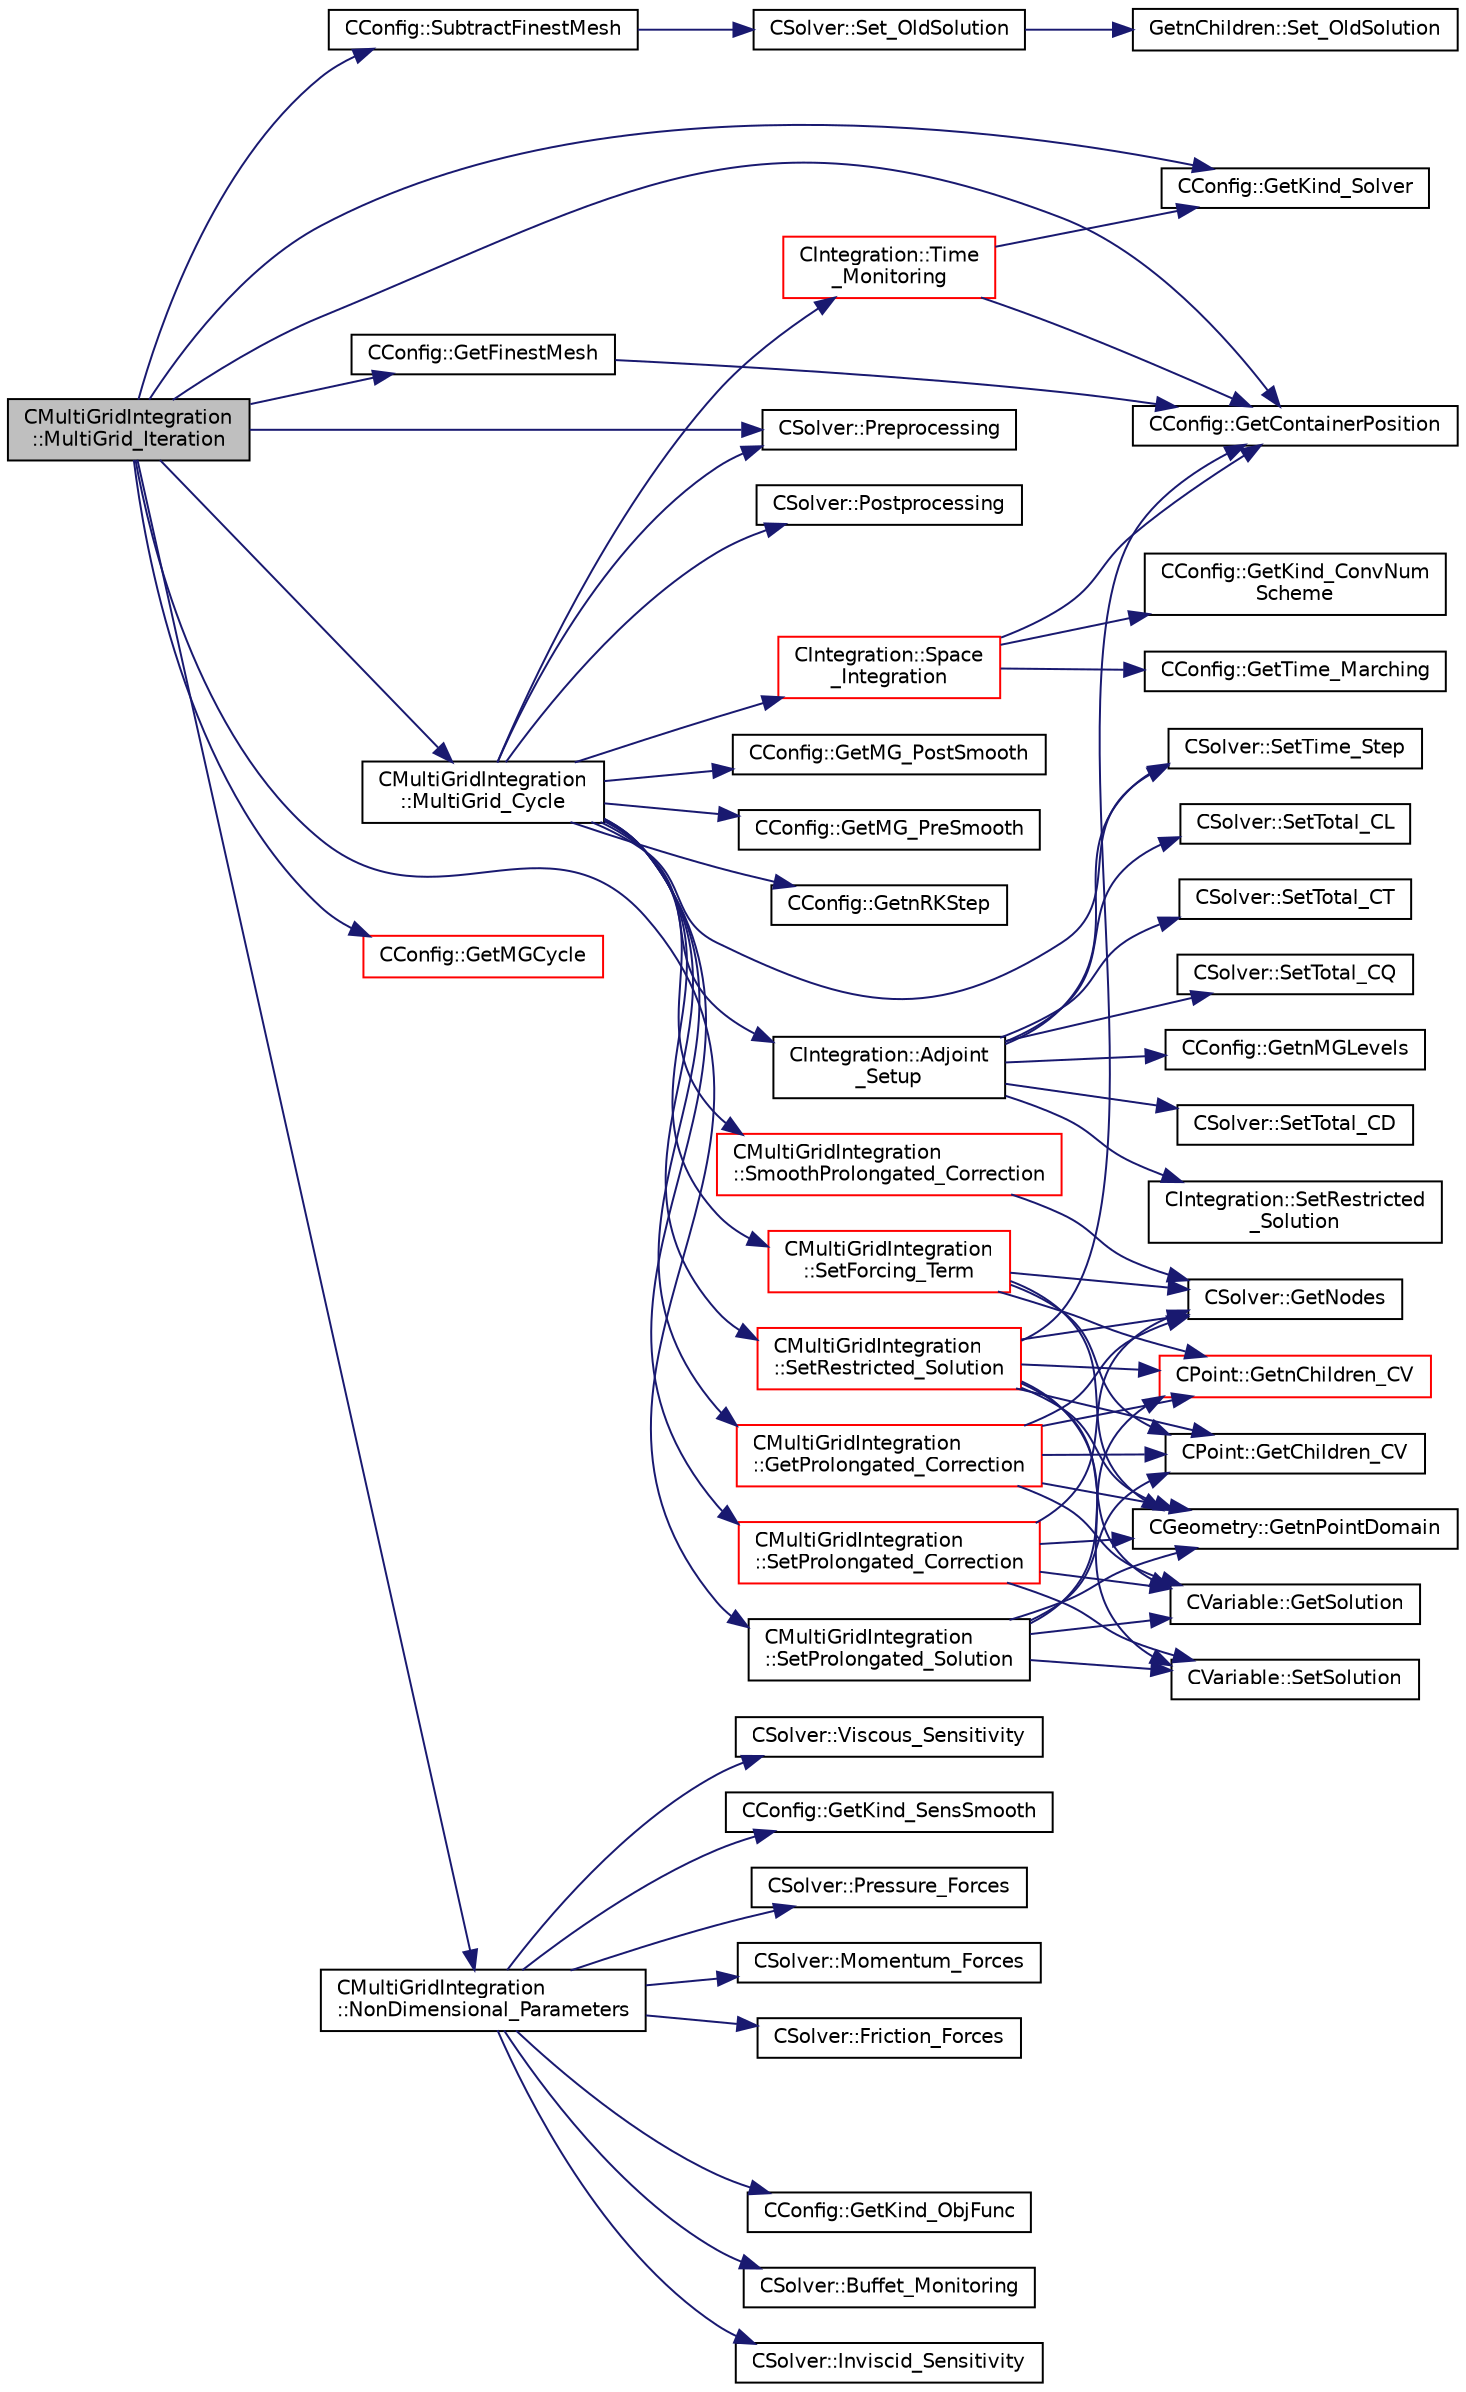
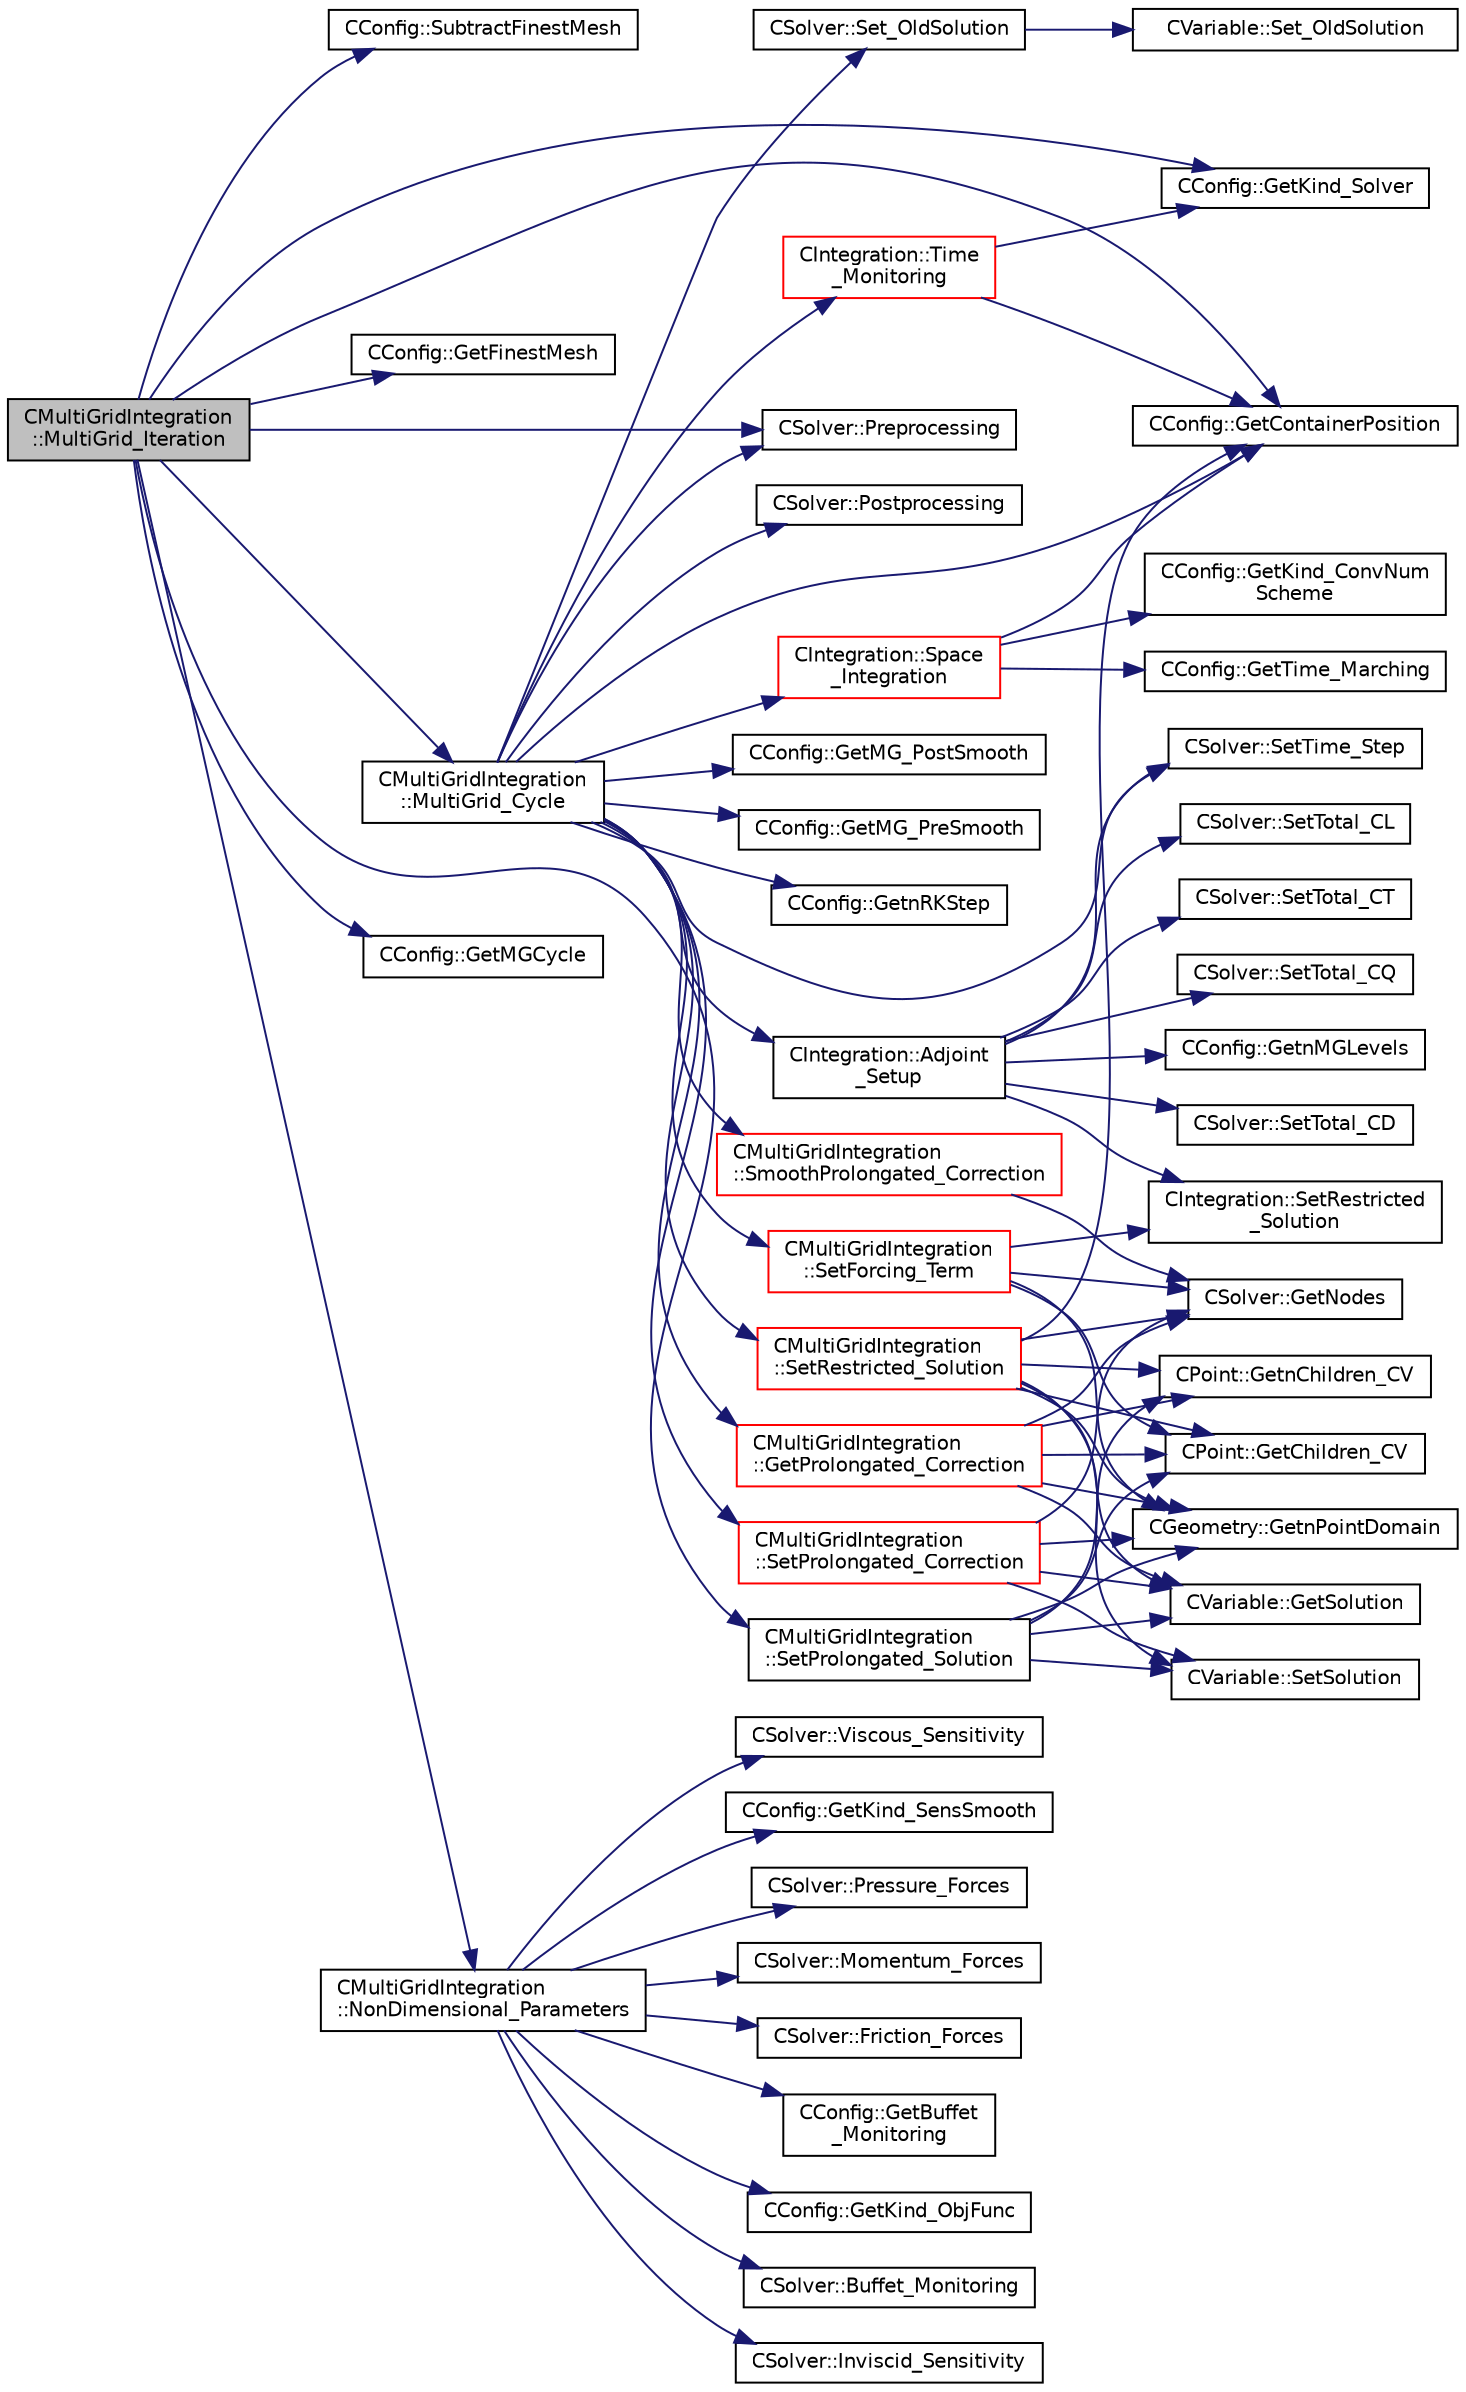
edge "CConfig::SubtractFinestMesh" -> "CSolver::Set_OldSolution": now "CMultiGridIntegration ::MultiGrid_Cycle" -> "CSolver::Set_OldSolution"
node "GetnChildren::Set_OldSolution": label "GetnChildren::Set_OldSolution" -> "CVariable::Set_OldSolution"
edge "CConfig::GetFinestMesh" -> "CConfig::GetContainerPosition": now "CMultiGridIntegration ::MultiGrid_Cycle" -> "CConfig::GetContainerPosition"
node "CConfig::GetMGCycle": color red -> black
edge "CMultiGridIntegration ::SetForcing_Term" -> "CPoint::GetnChildren_CV": now "CMultiGridIntegration ::SetForcing_Term" -> "CIntegration::SetRestricted _Solution"
node "CPoint::GetnChildren_CV": color red -> black
node "CConfig::GetBuffet _Monitoring": added
